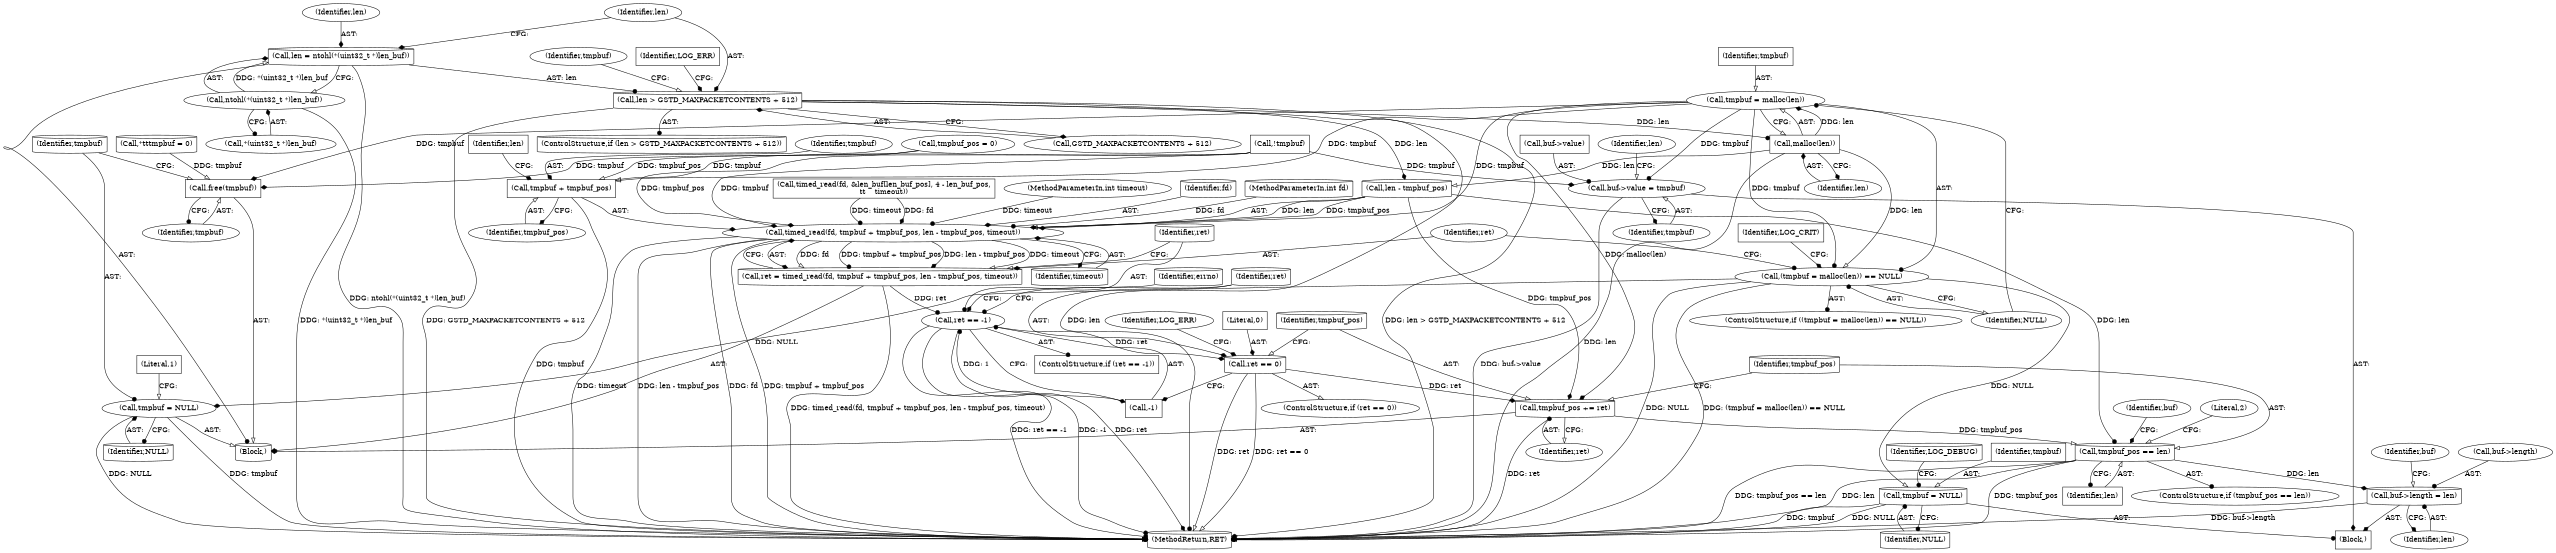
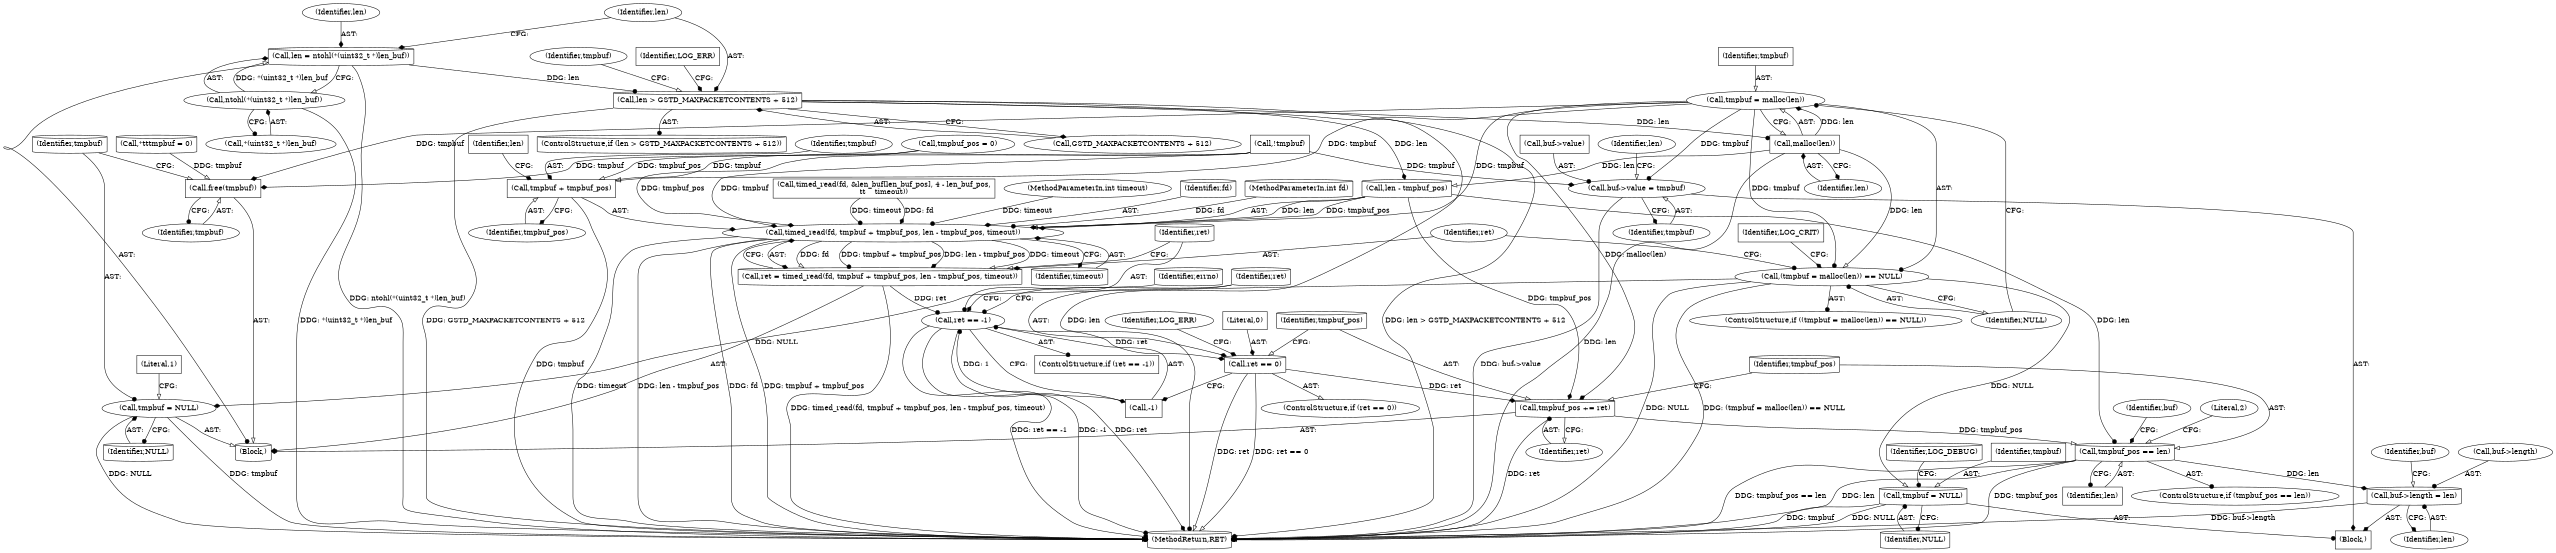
edge "(Call,len = ntohl(*(uint32_t *)len_buf))" -> "(Call,len > GSTD_MAXPACKETCONTENTS + 512)": label "AST: len" -> "DDG: len"
